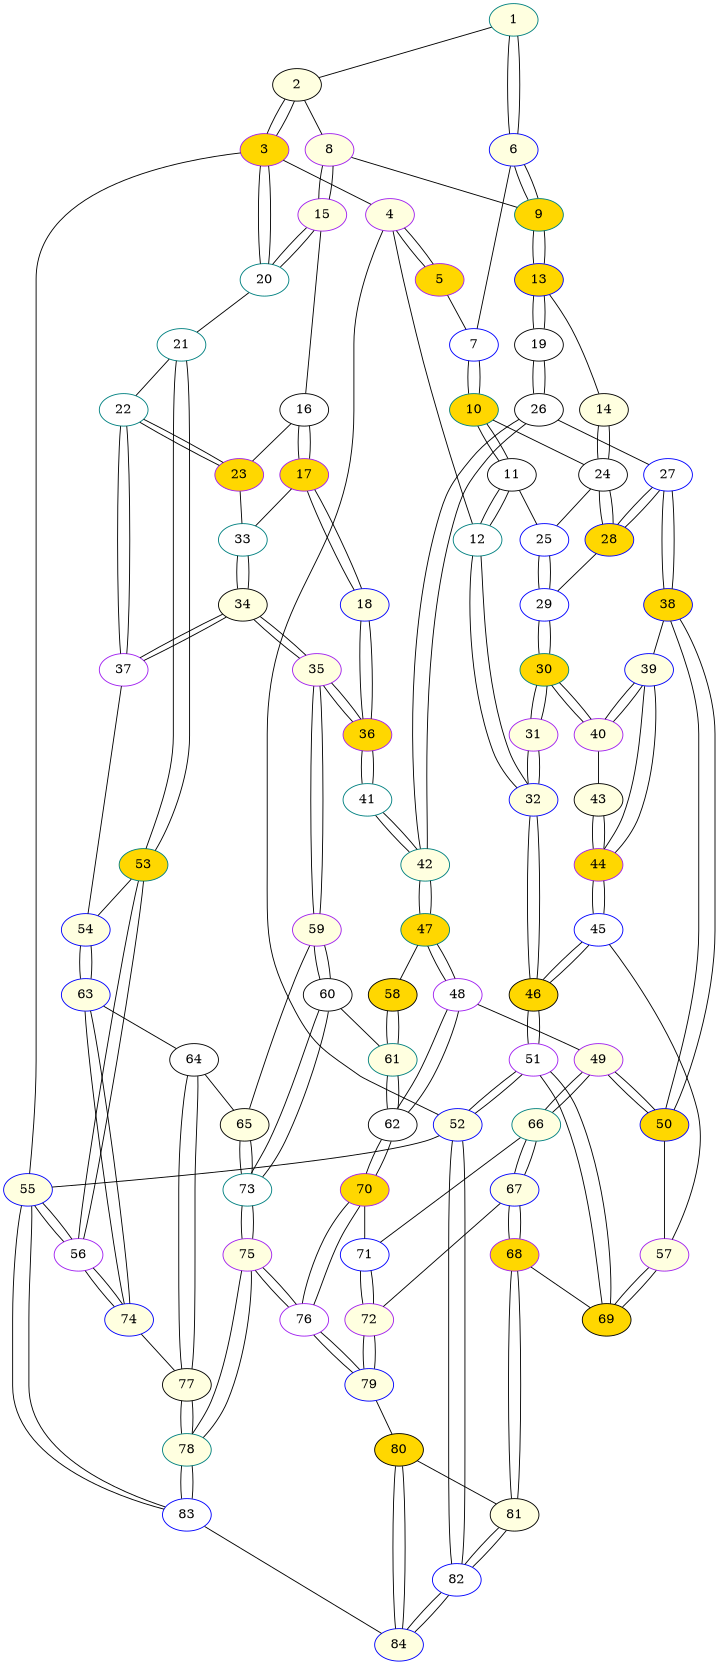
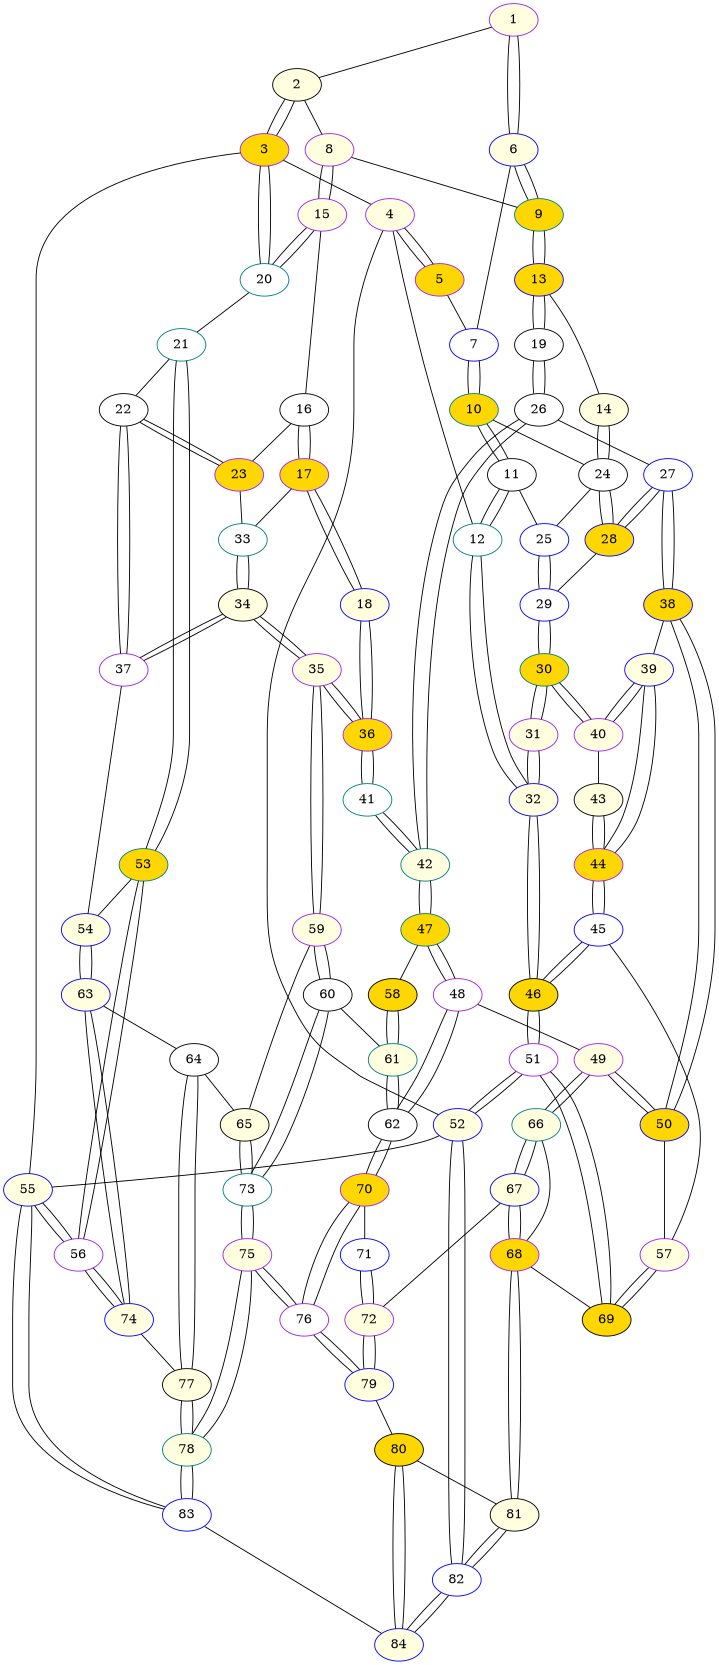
node "1": color teal -> purple
node "22": color teal -> black
edge "66" -- "71": now "66" -- "68"
